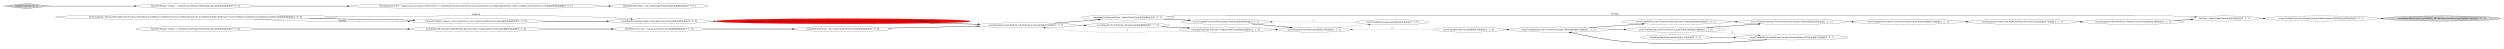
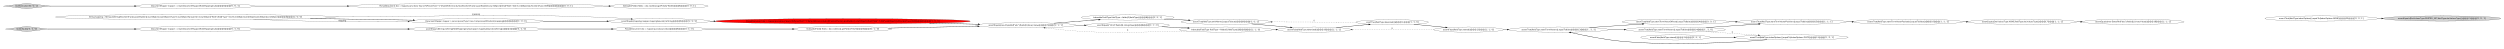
node "fieldType = fields(1(.fieldType()@@@19@@@['1', '0', '1']": removed
edge "assertFalse(fieldType.tokenized())@@@10@@@['1', '1', '1']" -> "assertTrue(fieldType.tokenized())@@@11@@@['1', '1', '0']": style dashed -> bold
edge "assertTrue(fieldType.tokenized())@@@11@@@['1', '1', '0']" -> "assertFalse(fieldType.stored())@@@12@@@['1', '1', '0']": added
node "testDefaults['0', '1', '0']": added
